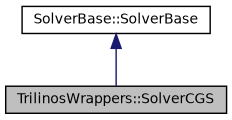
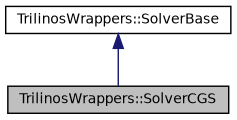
node "SolverBase::SolverBase": label "SolverBase::SolverBase" -> "TrilinosWrappers::SolverBase"
